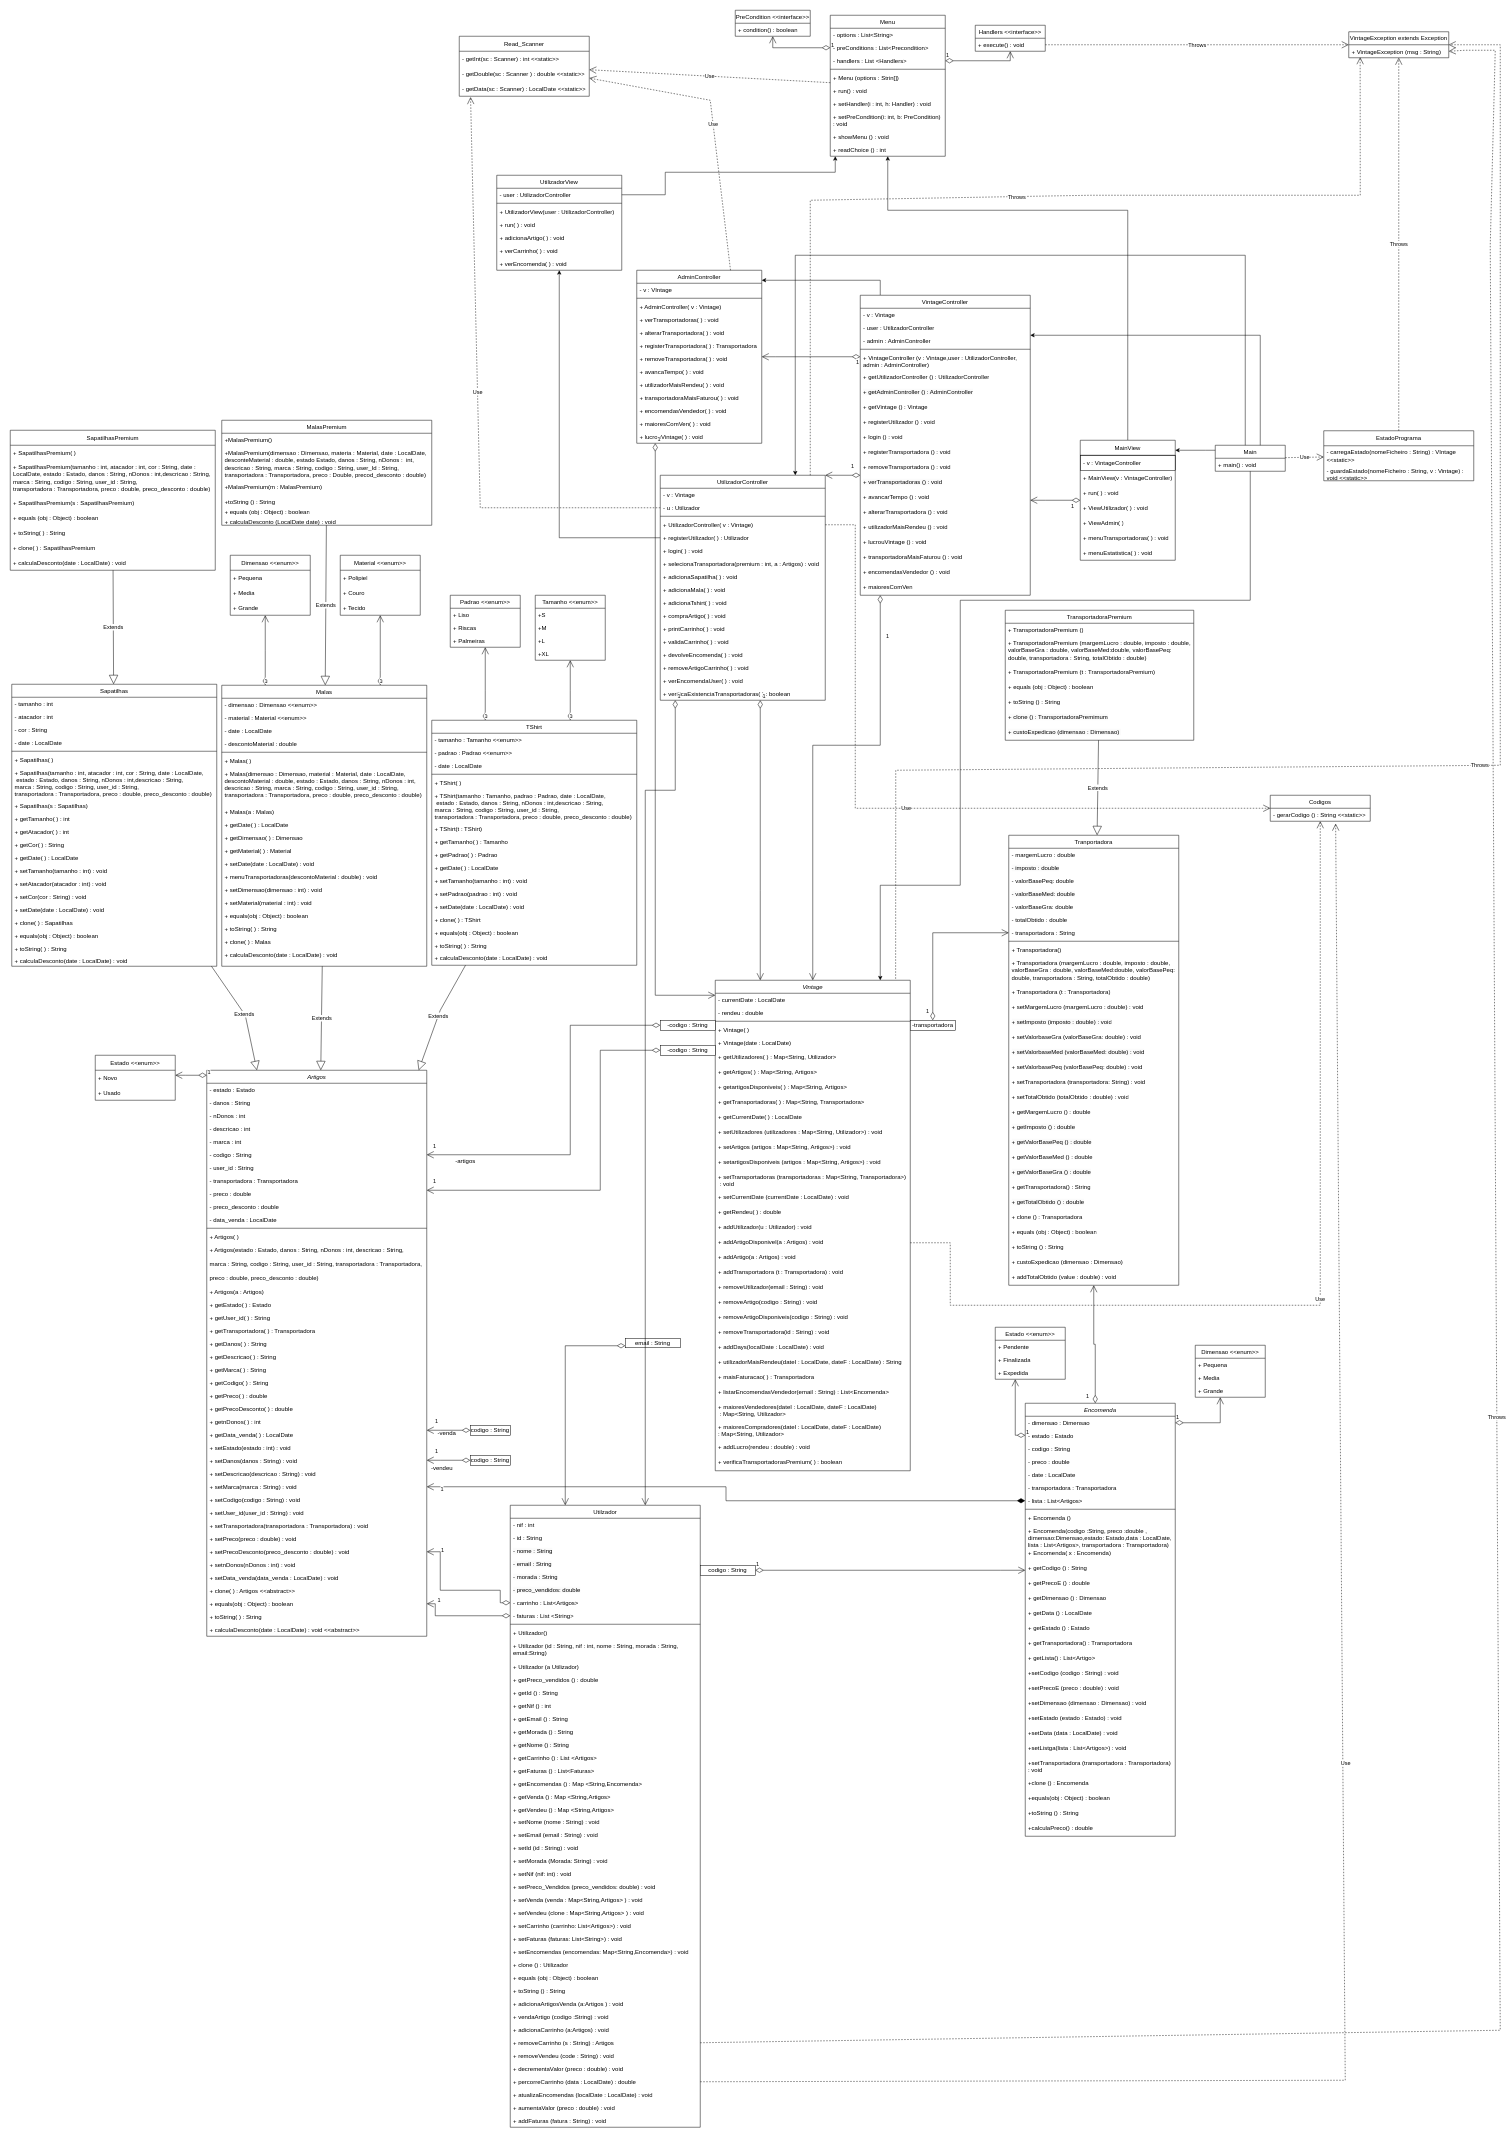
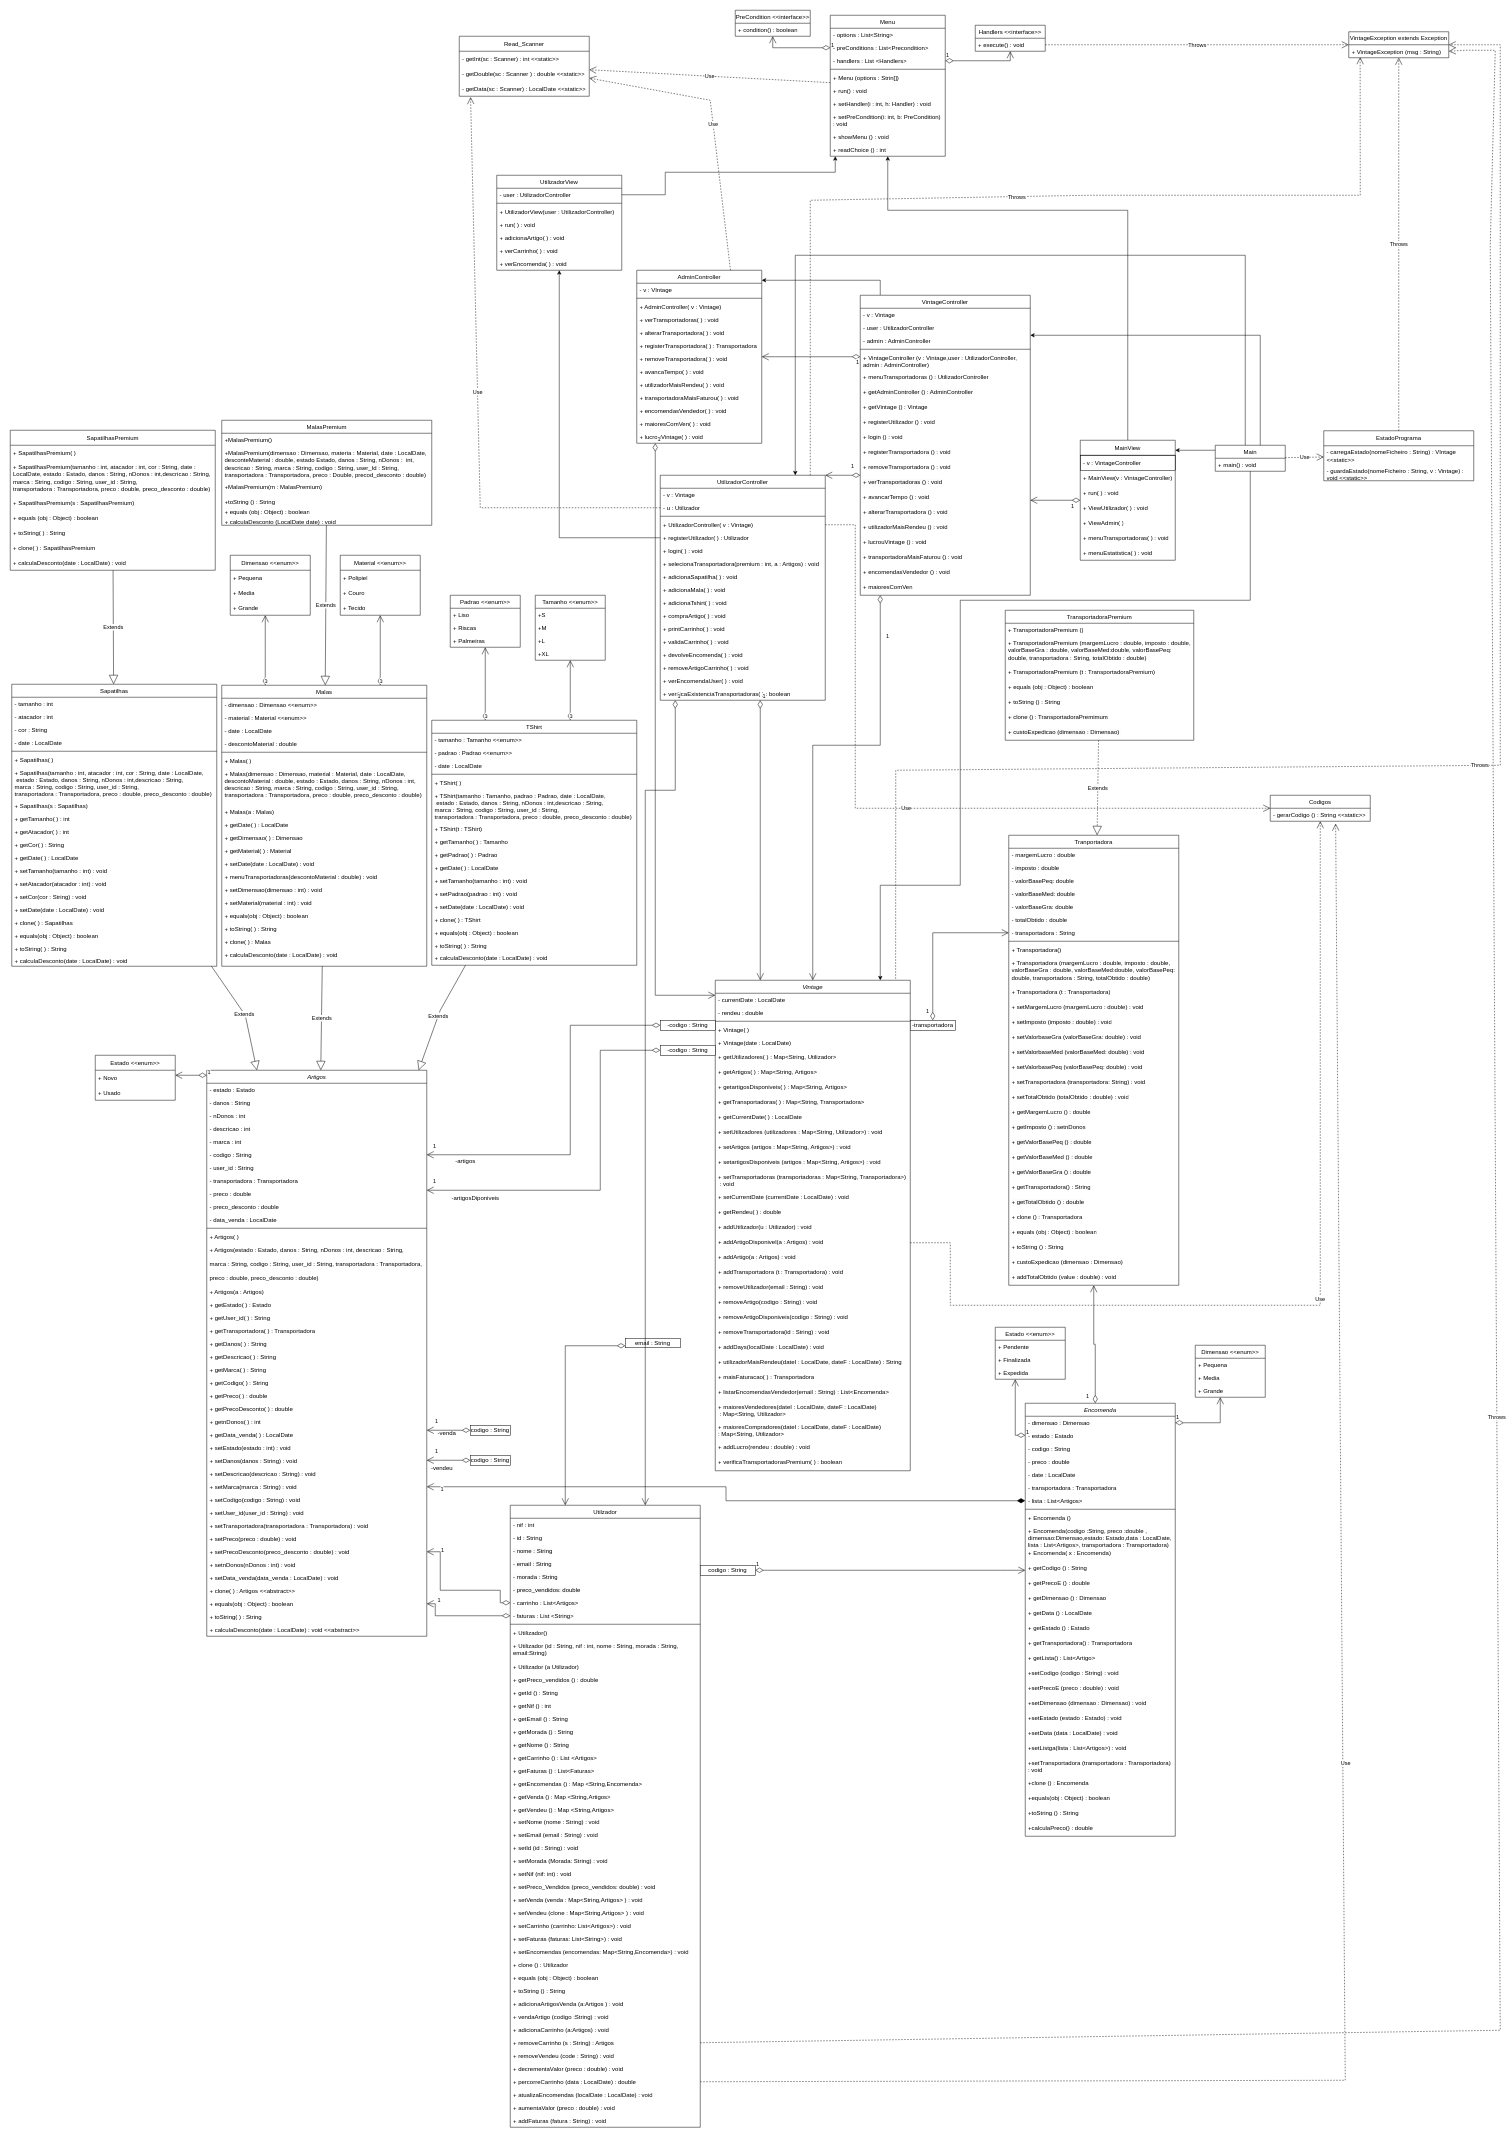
node "+ getUtilizadorController () : UtilizadorController": label "+ getUtilizadorController () : UtilizadorController" -> "+ menuTransportadoras () : UtilizadorController"
edge "TransportadoraPremium" -> "Tranportadora": style solid -> dashed
node "+ getImposto () : double": label "+ getImposto () : double" -> "+ getImposto () : setnDonos"
node "-artigosDiponiveis": added
